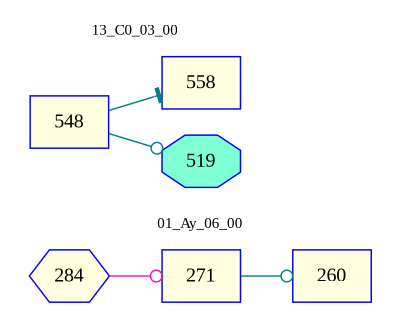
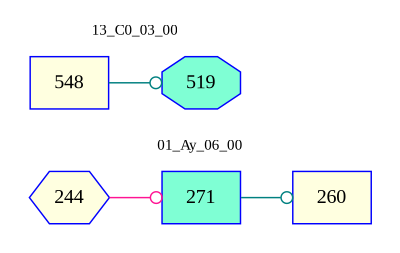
node "558": removed
node "284": label "284" -> "244"
node "271": fillcolor lightyellow -> aquamarine
